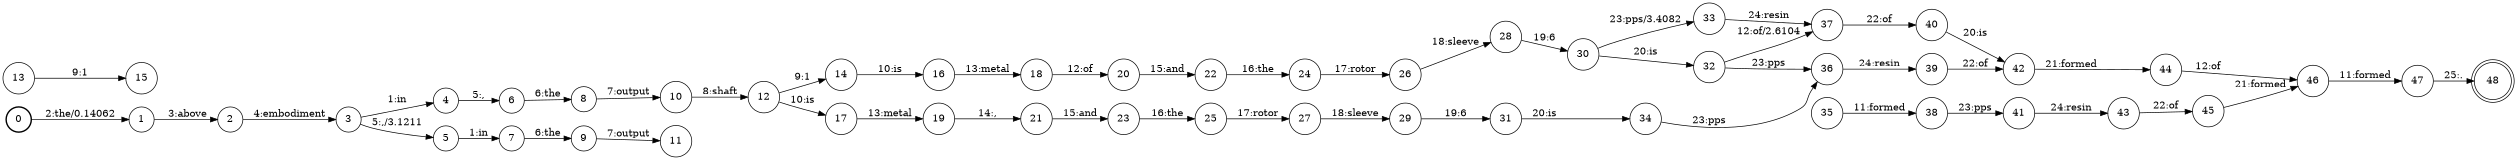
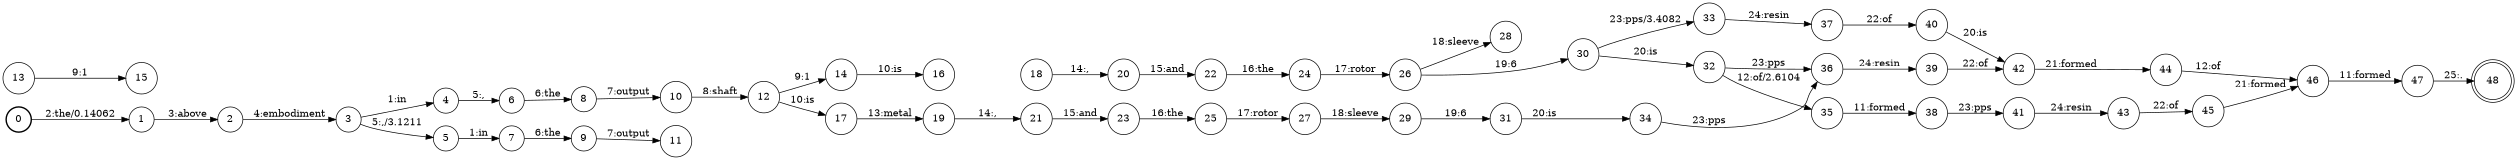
edge "28" -> "30": now "26" -> "30"
edge "32" -> "37": now "32" -> "35"
edge "18" -> "20": label "12:of" -> "14:,"
edge "16" -> "18": removed, label "13:metal"
